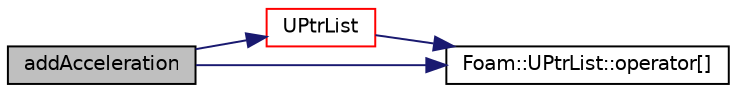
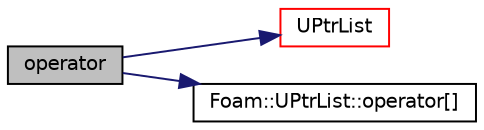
edge "UPtrList" -> "Foam::UPtrList::operator[]": removed
node "addAcceleration": label "addAcceleration" -> "operator"
